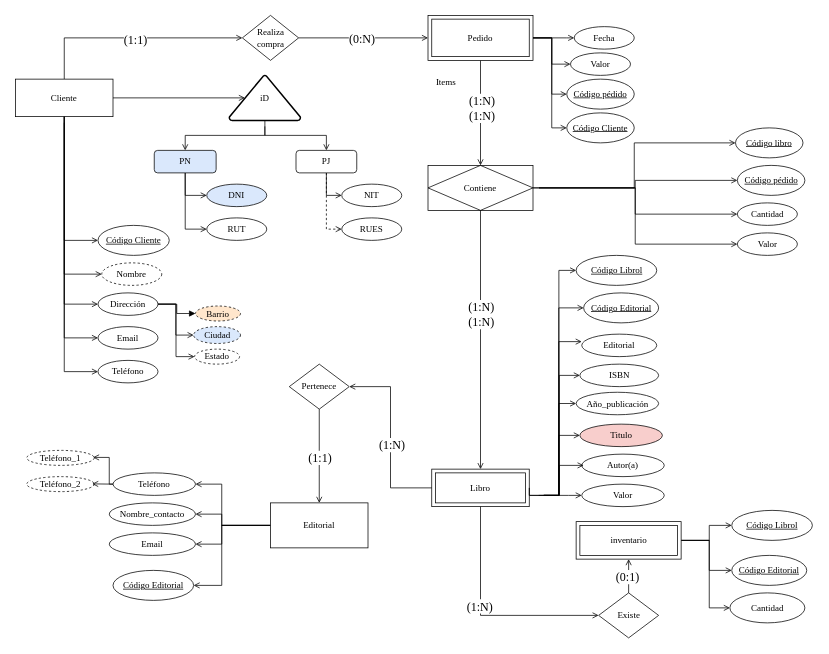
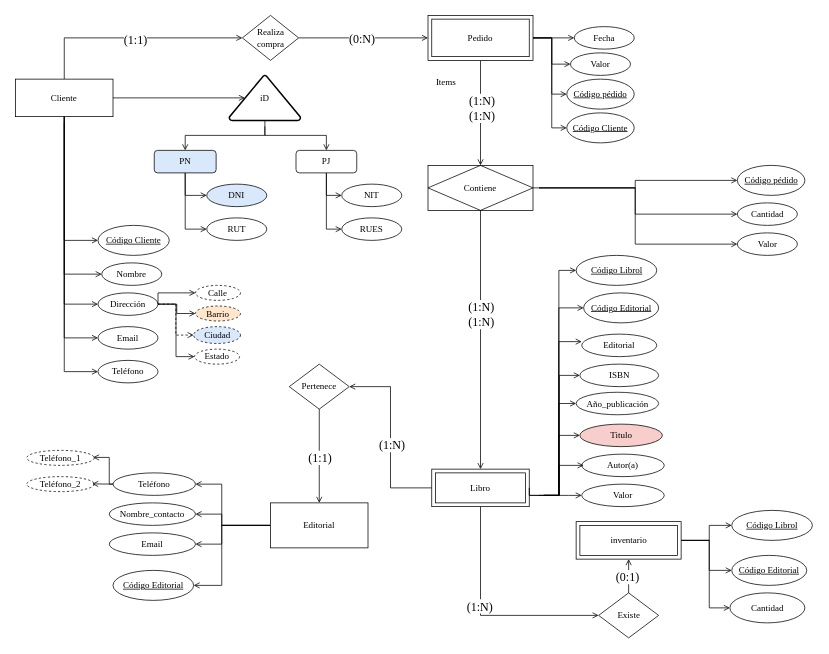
edge "Contiene" -> "Código libro": removed
node "Código libro": removed
edge "PJ" -> "RUES": style dashed -> solid
node "Nombre": style dashed -> solid
edge "Dirección" -> "Calle": added
node "Calle": added
edge "Dirección" -> "Barrio": arrowhead block -> open
edge "Dirección" -> "Ciudad": style solid -> dashed
